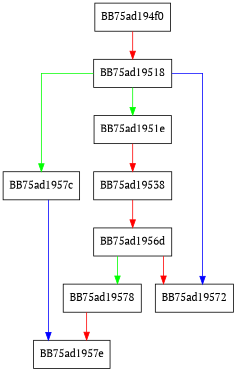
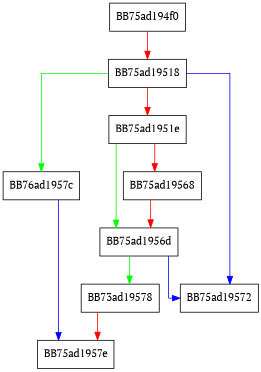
edge "BB75ad19518" -> "BB75ad1951e": color green -> red
edge "BB75ad1951e" -> "BB75ad1956d": added
node "BB75ad1957c": label "BB75ad1957c" -> "BB76ad1957c"
node "BB75ad19538": label "BB75ad19538" -> "BB75ad19568"
edge "BB75ad1956d" -> "BB75ad19572": color red -> blue
node "BB75ad19578": label "BB75ad19578" -> "BB73ad19578"
